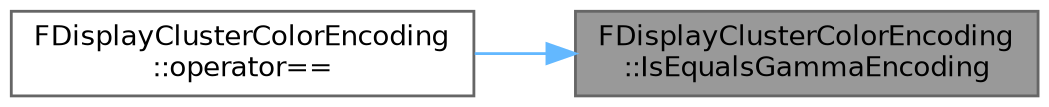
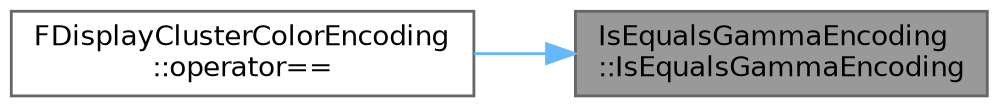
node "FDisplayClusterColorEncoding ::IsEqualsGammaEncoding": label "FDisplayClusterColorEncoding ::IsEqualsGammaEncoding" -> "IsEqualsGammaEncoding ::IsEqualsGammaEncoding"
